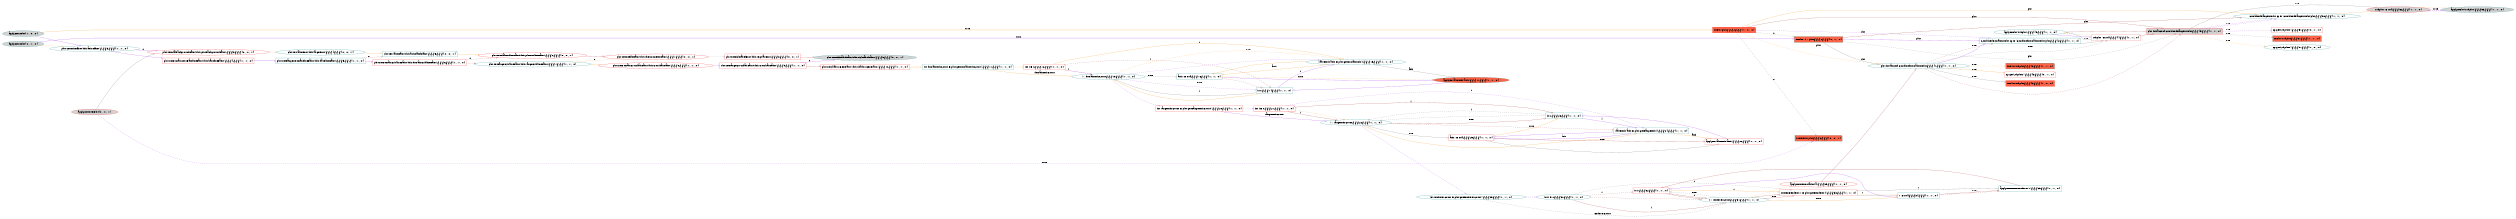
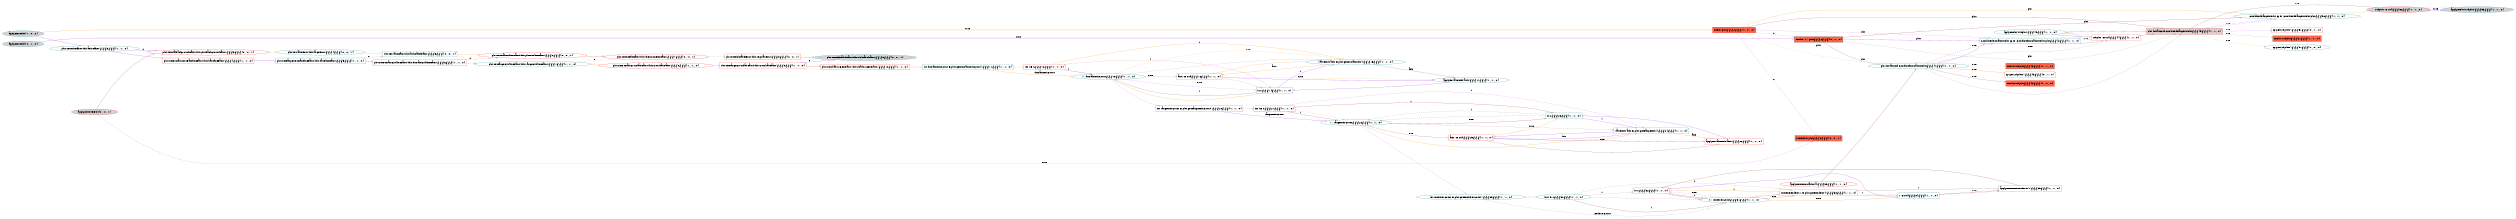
node "applyToValueAxis(axis)@@@17@@@['1', '1', '0']": fillcolor tomato -> white
